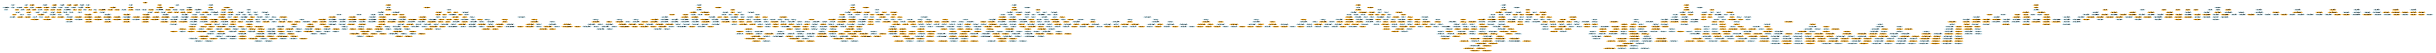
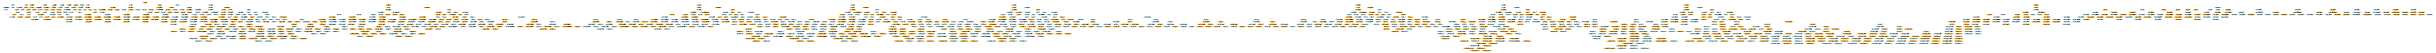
node "['1172141452142212', 'y']": fillcolor orange -> lightblue
